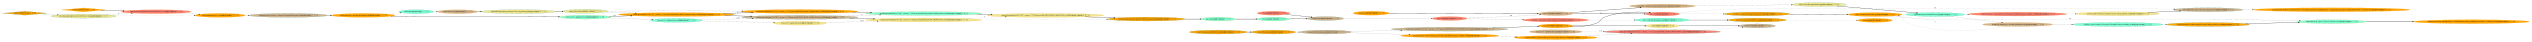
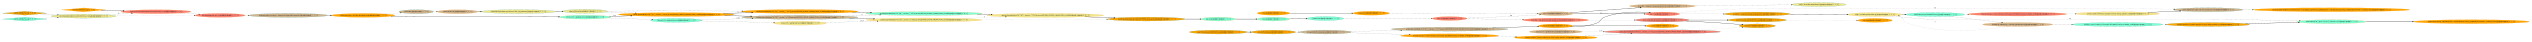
edge "ulog = uhandler.getUpdateLog()@@@28@@@['1', '1', '1']" -> "assertFalse(ulog.existOldBufferLog())@@@39@@@['1', '1', '1']": now "ulog = uhandler.getUpdateLog()@@@38@@@['1', '1', '1']" -> "assertFalse(ulog.existOldBufferLog())@@@39@@@['1', '1', '1']"
node "clearIndex()@@@8@@@['1', '1', '1']": fillcolor aquamarine -> tan
node "h.close()@@@24@@@['1', '1', '1']": fillcolor salmon -> orange
edge "createCore()@@@25@@@['1', '1', '1']" -> "req = req()@@@26@@@['1', '1', '1']": style bold -> dashed
node "SolrQueryRequest req = req()@@@4@@@['1', '1', '1']": fillcolor orange -> salmon
node "ulog = uhandler.getUpdateLog()@@@38@@@['1', '1', '1']": fillcolor orange -> khaki
edge "h.close()@@@24@@@['1', '1', '1']" -> "createCore()@@@18@@@['1', '1', '1']": now "h.close()@@@24@@@['1', '1', '1']" -> "createCore()@@@25@@@['1', '1', '1']"
node "testExistOldBufferLog['0', '0', '1']": added
node "createCore()@@@18@@@['1', '1', '1']": fillcolor tan -> aquamarine
node "ulog = uhandler.getUpdateLog()@@@21@@@['1', '1', '1']": fillcolor aquamarine -> salmon
node "h.close()@@@34@@@['0', '0', '1']": fillcolor khaki -> orange
edge "h.close()@@@34@@@['0', '0', '1']" -> "createCore()@@@35@@@['1', '1', '1']": now "ulog = uhandler.getUpdateLog()@@@21@@@['1', '1', '1']" -> "createCore()@@@35@@@['1', '1', '1']"
node "createCore()@@@35@@@['1', '1', '1']": fillcolor tan -> orange
